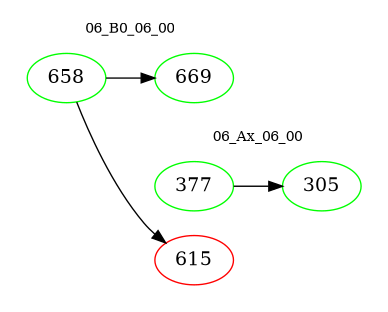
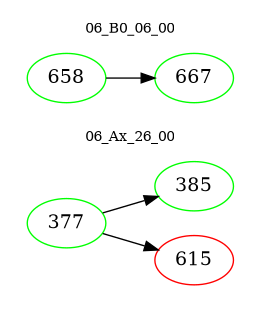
node "669": label "669" -> "667"
cluster "06_Ax_06_00": label "06_Ax_06_00" -> "06_Ax_26_00"
edge "658" -> "615": now "377" -> "615"
node "305": label "305" -> "385"
